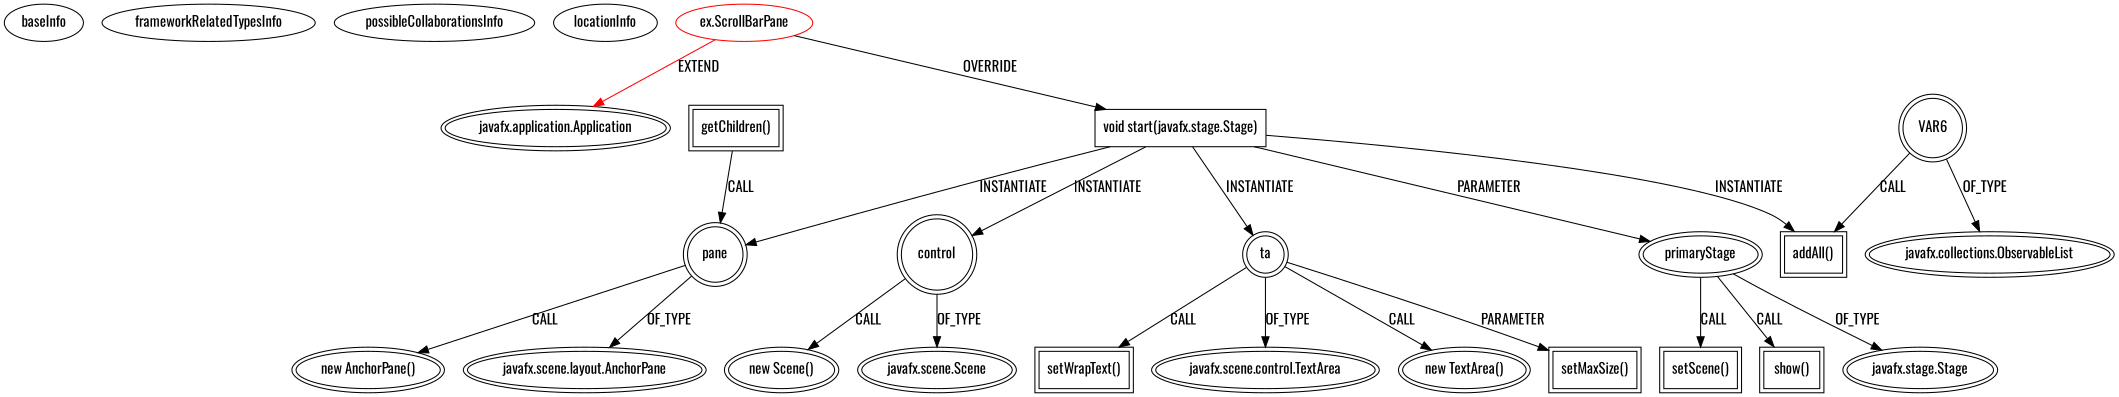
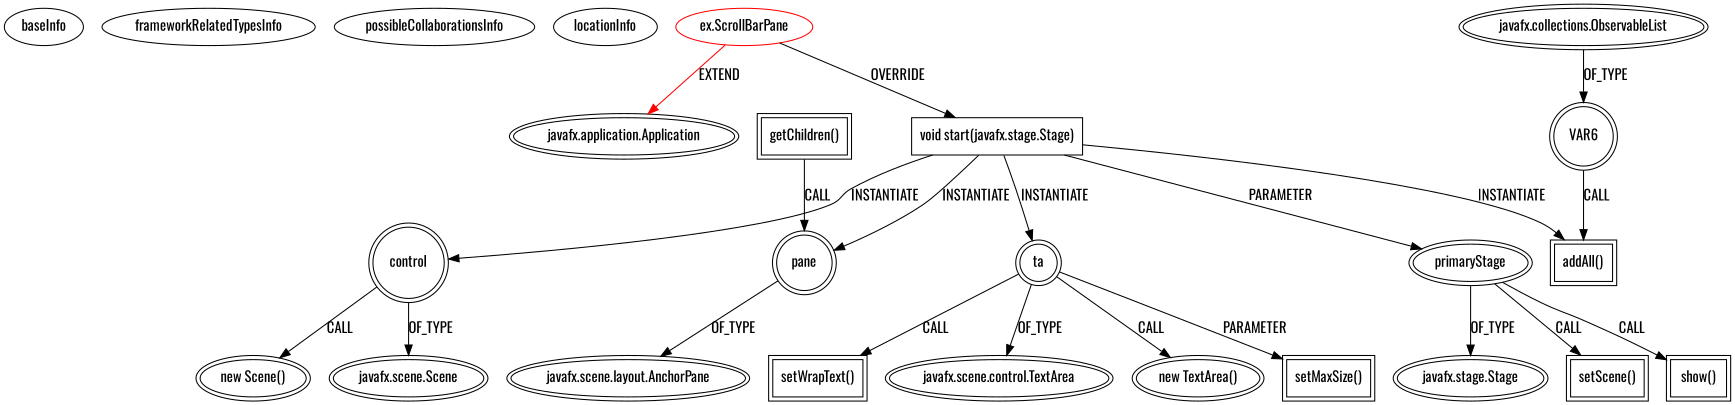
edge "VAR6" -> "javafx.collections.ObservableList": reversed
node "new AnchorPane()": removed
